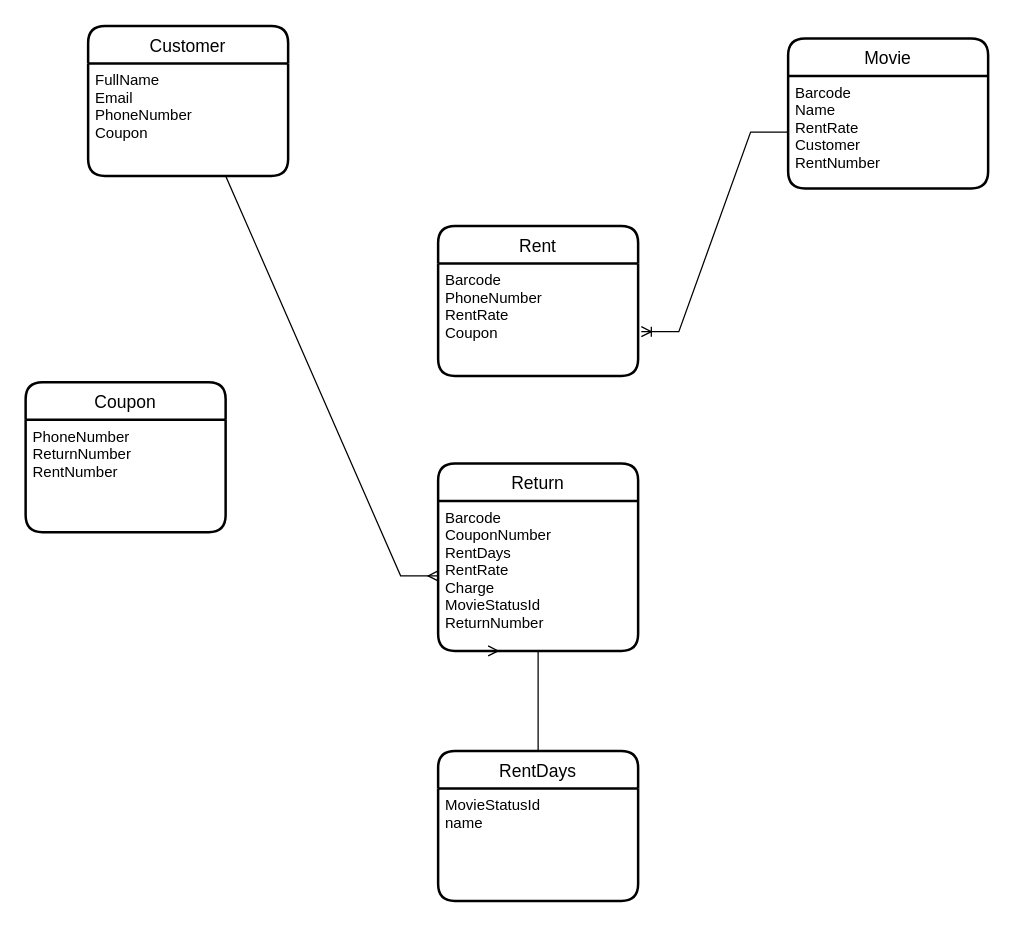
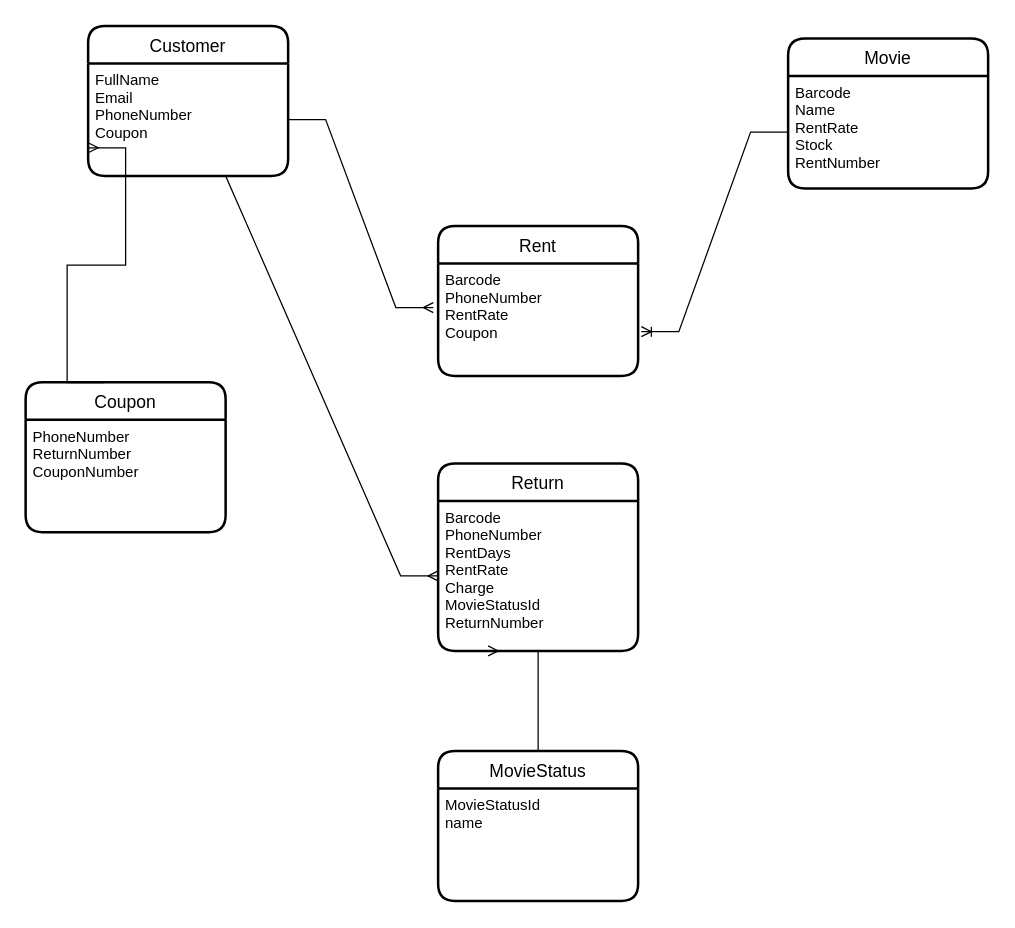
node "Barcode Name RentRate Customer RentNumber": label "Barcode Name RentRate Customer RentNumber" -> "Barcode Name RentRate Stock RentNumber"
edge "FullName Email PhoneNumber Coupon" -> "Barcode PhoneNumber RentRate Coupon": added
edge "Coupon" -> "FullName Email PhoneNumber Coupon": added
node "PhoneNumber ReturnNumber RentNumber": label "PhoneNumber ReturnNumber RentNumber" -> "PhoneNumber ReturnNumber CouponNumber"
node "Barcode CouponNumber RentDays RentRate Charge MovieStatusId ReturnNumber": label "Barcode CouponNumber RentDays RentRate Charge MovieStatusId ReturnNumber" -> "Barcode PhoneNumber RentDays RentRate Charge MovieStatusId ReturnNumber"
node "RentDays": label "RentDays" -> "MovieStatus"
